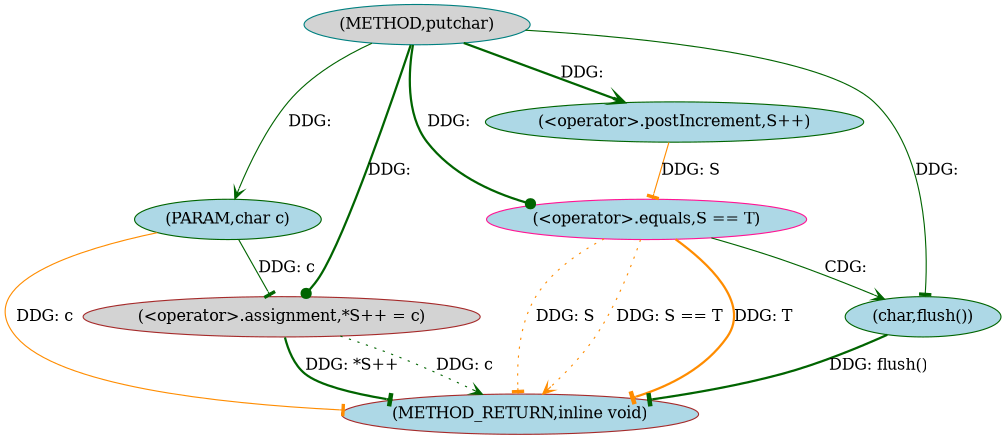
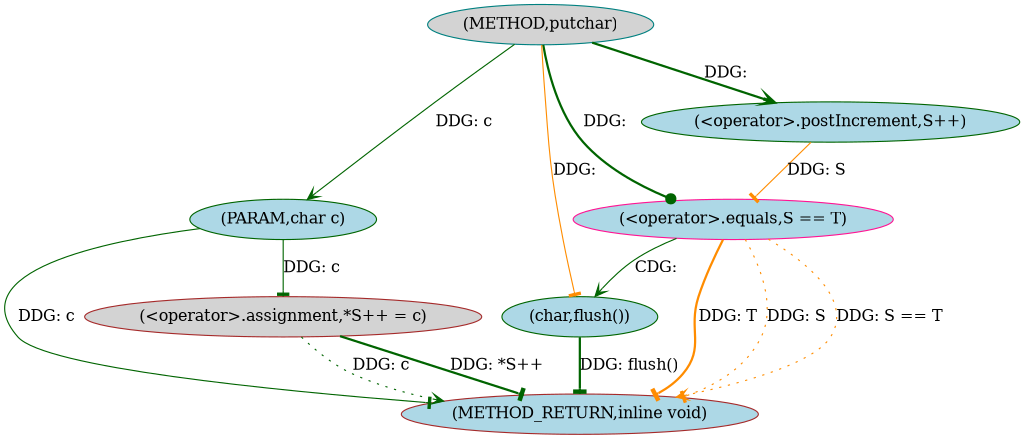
edge "(METHOD,putchar)" -> "(char,flush())": color darkgreen -> darkorange
edge "(METHOD,putchar)" -> "(PARAM,char c)": label "DDG: " -> "DDG: c"
edge "(METHOD,putchar)" -> "(<operator>.assignment,*S++ = c)": removed, label "DDG:"
edge "(PARAM,char c)" -> "(METHOD_RETURN,inline void)": color darkorange -> darkgreen
